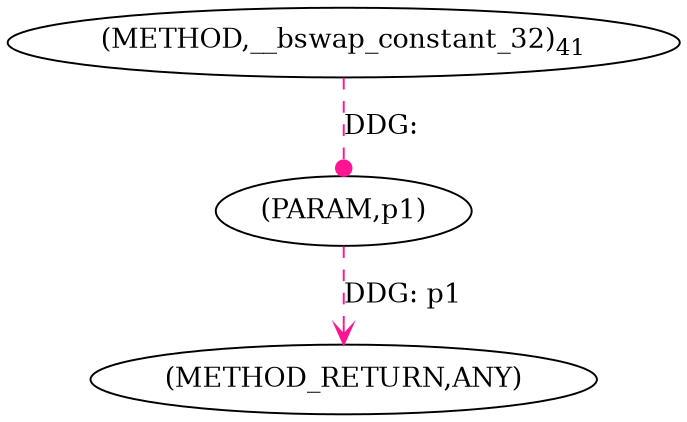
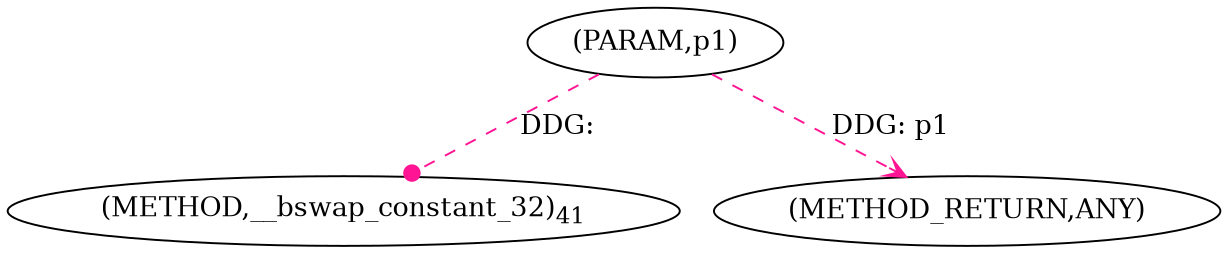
edge "(METHOD,__bswap_constant_32)" -> "(PARAM,p1)": reversed
